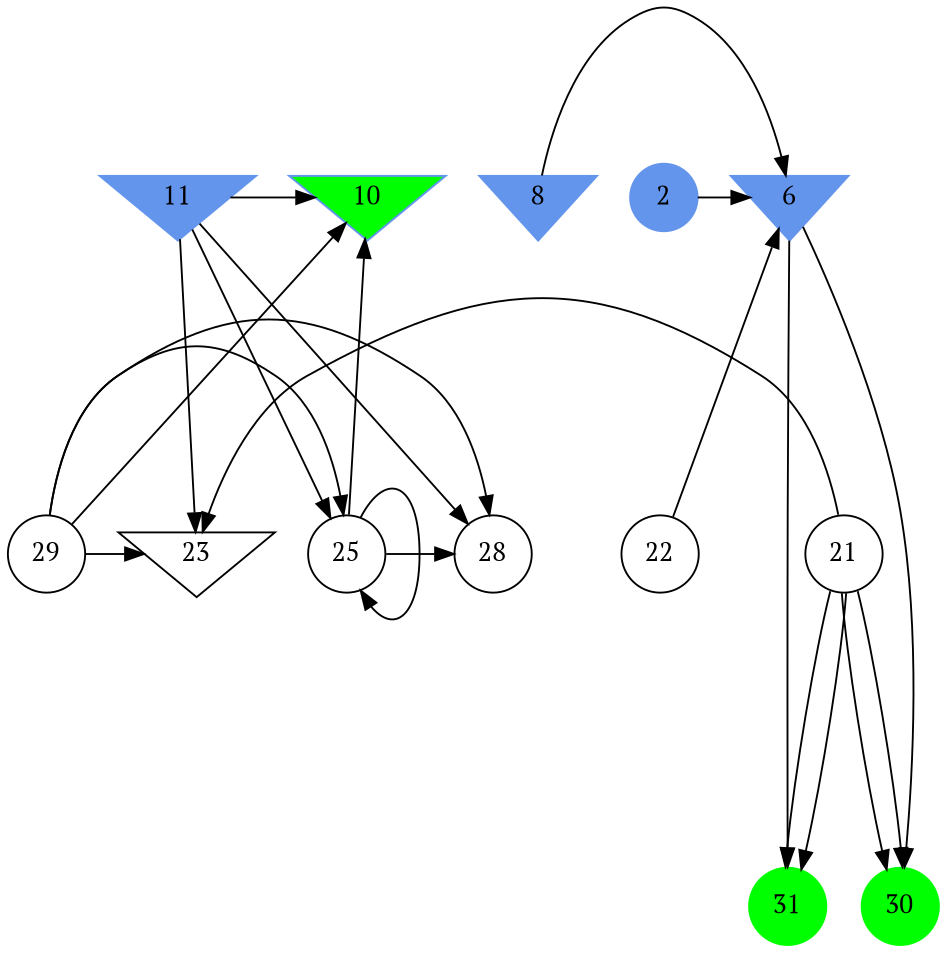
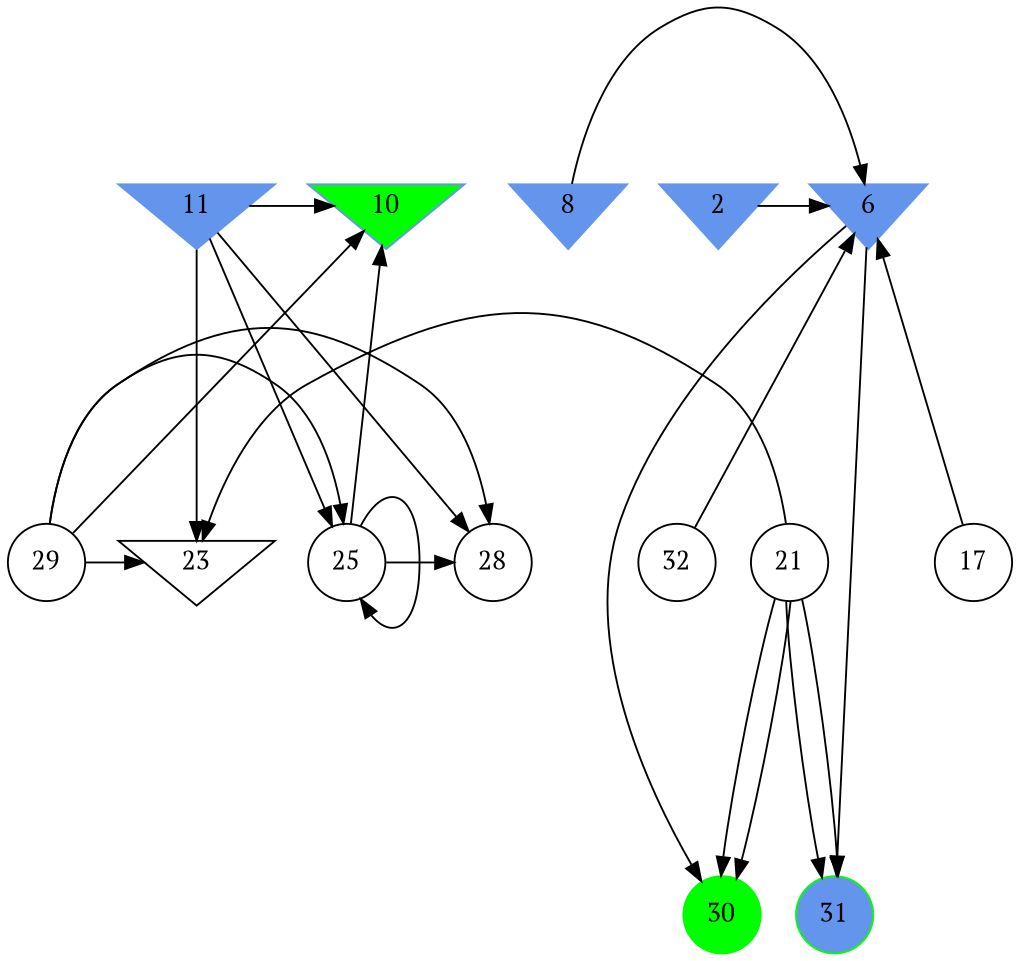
node "2": shape circle -> invtriangle
node "22": label "22" -> "32"
node "17": added
node "31": fillcolor green -> cornflowerblue
